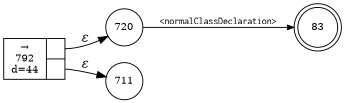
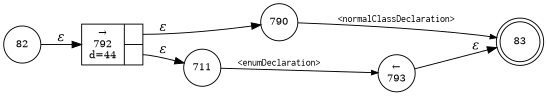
node "720": label "720" -> "790"
node "82": added
node "← 793": added
